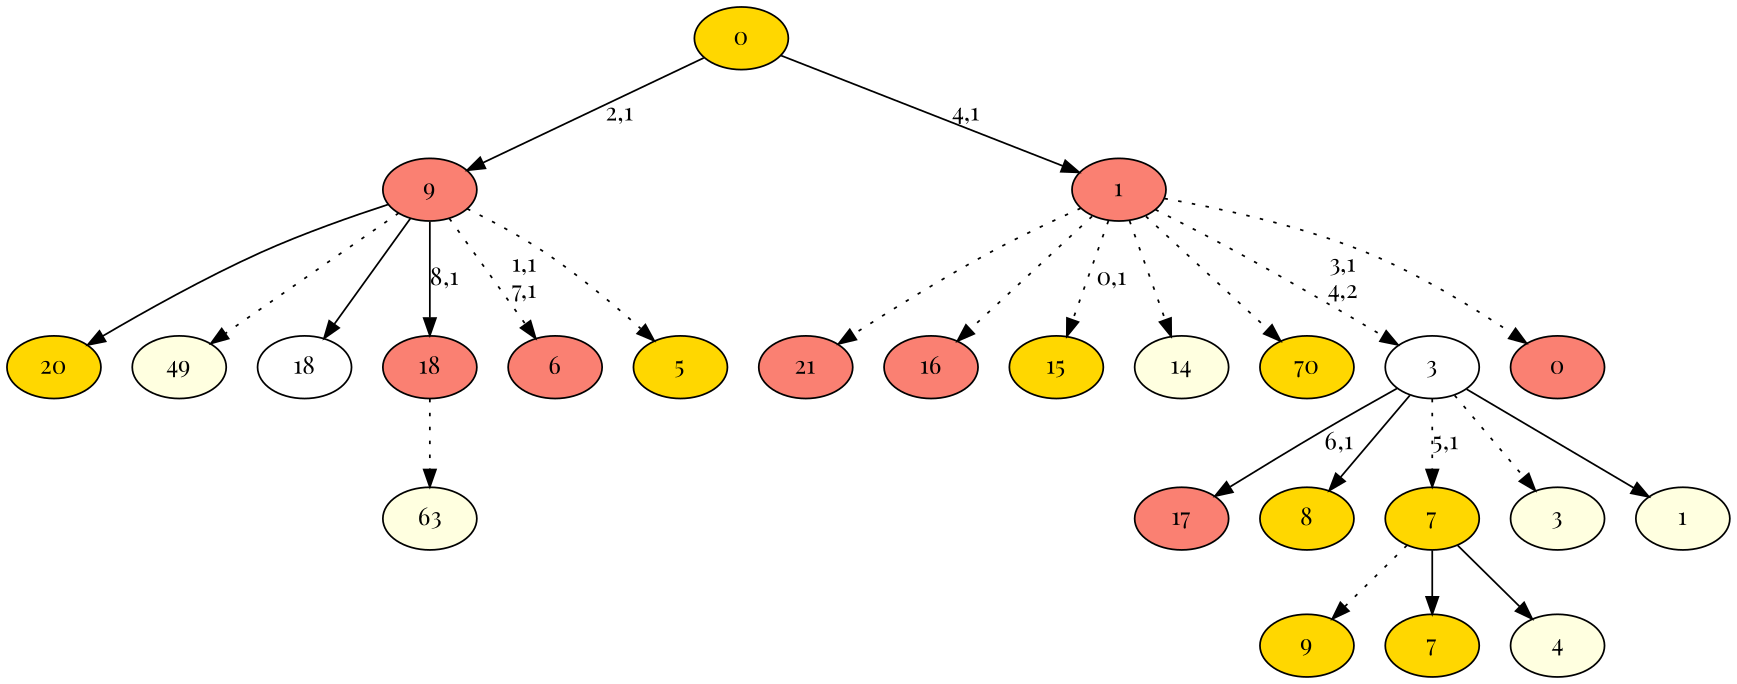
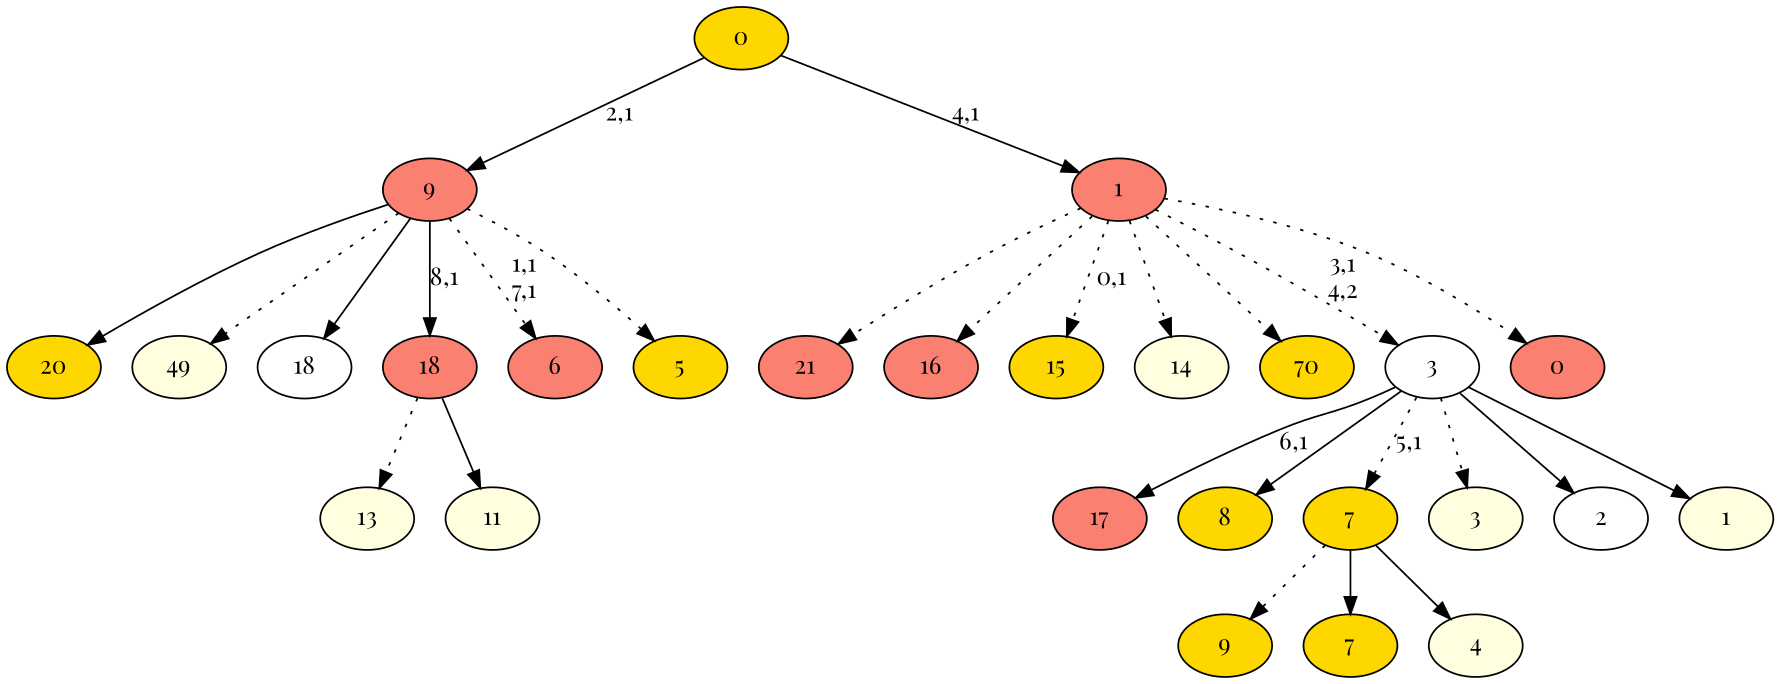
node "63": label "63" -> "13"
node "11": added
node "2": added
